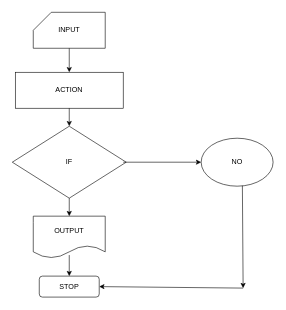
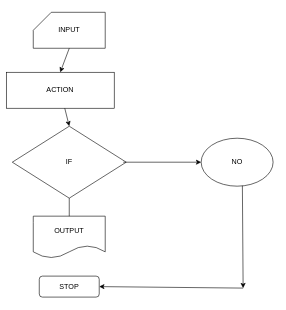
node "ACTION": moved (69, 90) -> (60, 90)
edge "IF" -> "OUTPUT": arrowhead classic -> none
edge "OUTPUT" -> "STOP": removed
